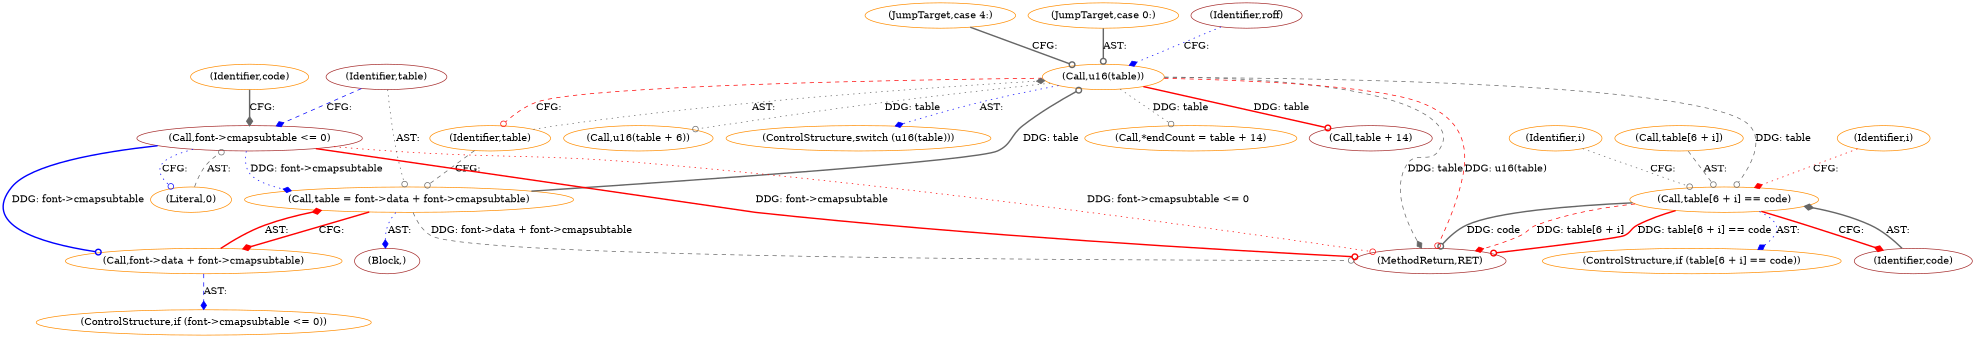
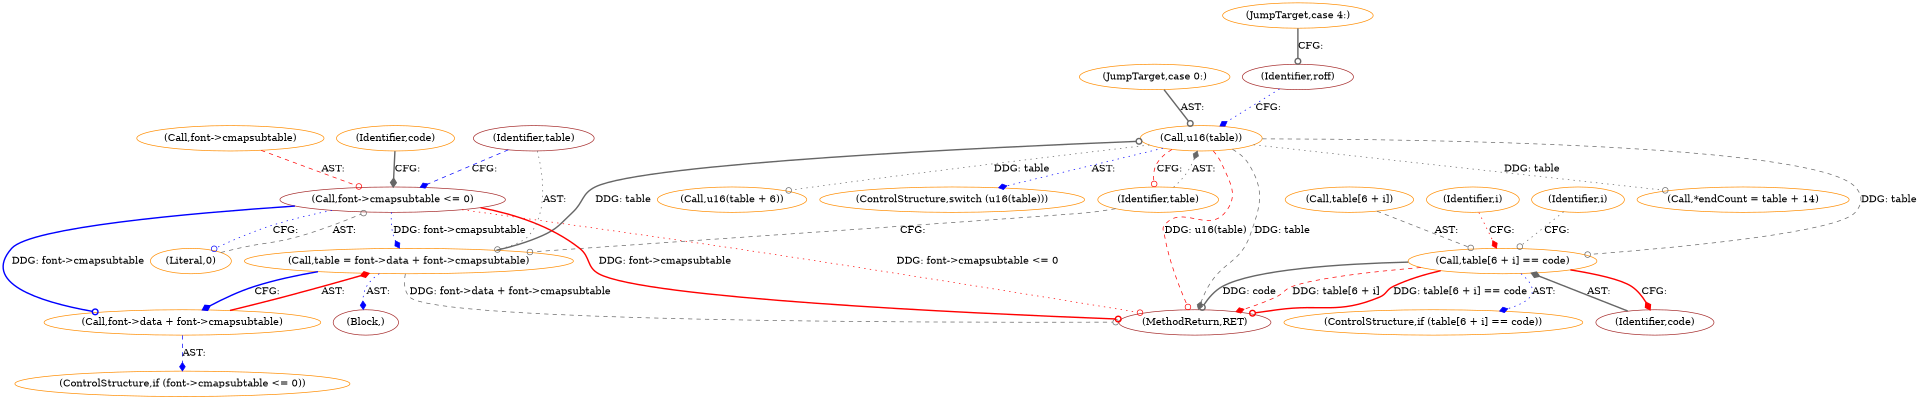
edge "(JumpTarget,case 4:)" -> "(Call,u16(table))": now "(JumpTarget,case 4:)" -> "(Identifier,roff)"
node "(Call,font->cmapsubtable)": added
node "(Call,table + 14)": removed
edge "(Call,table = font->data + font->cmapsubtable)" -> "(Call,font->data + font->cmapsubtable)": color red -> blue
